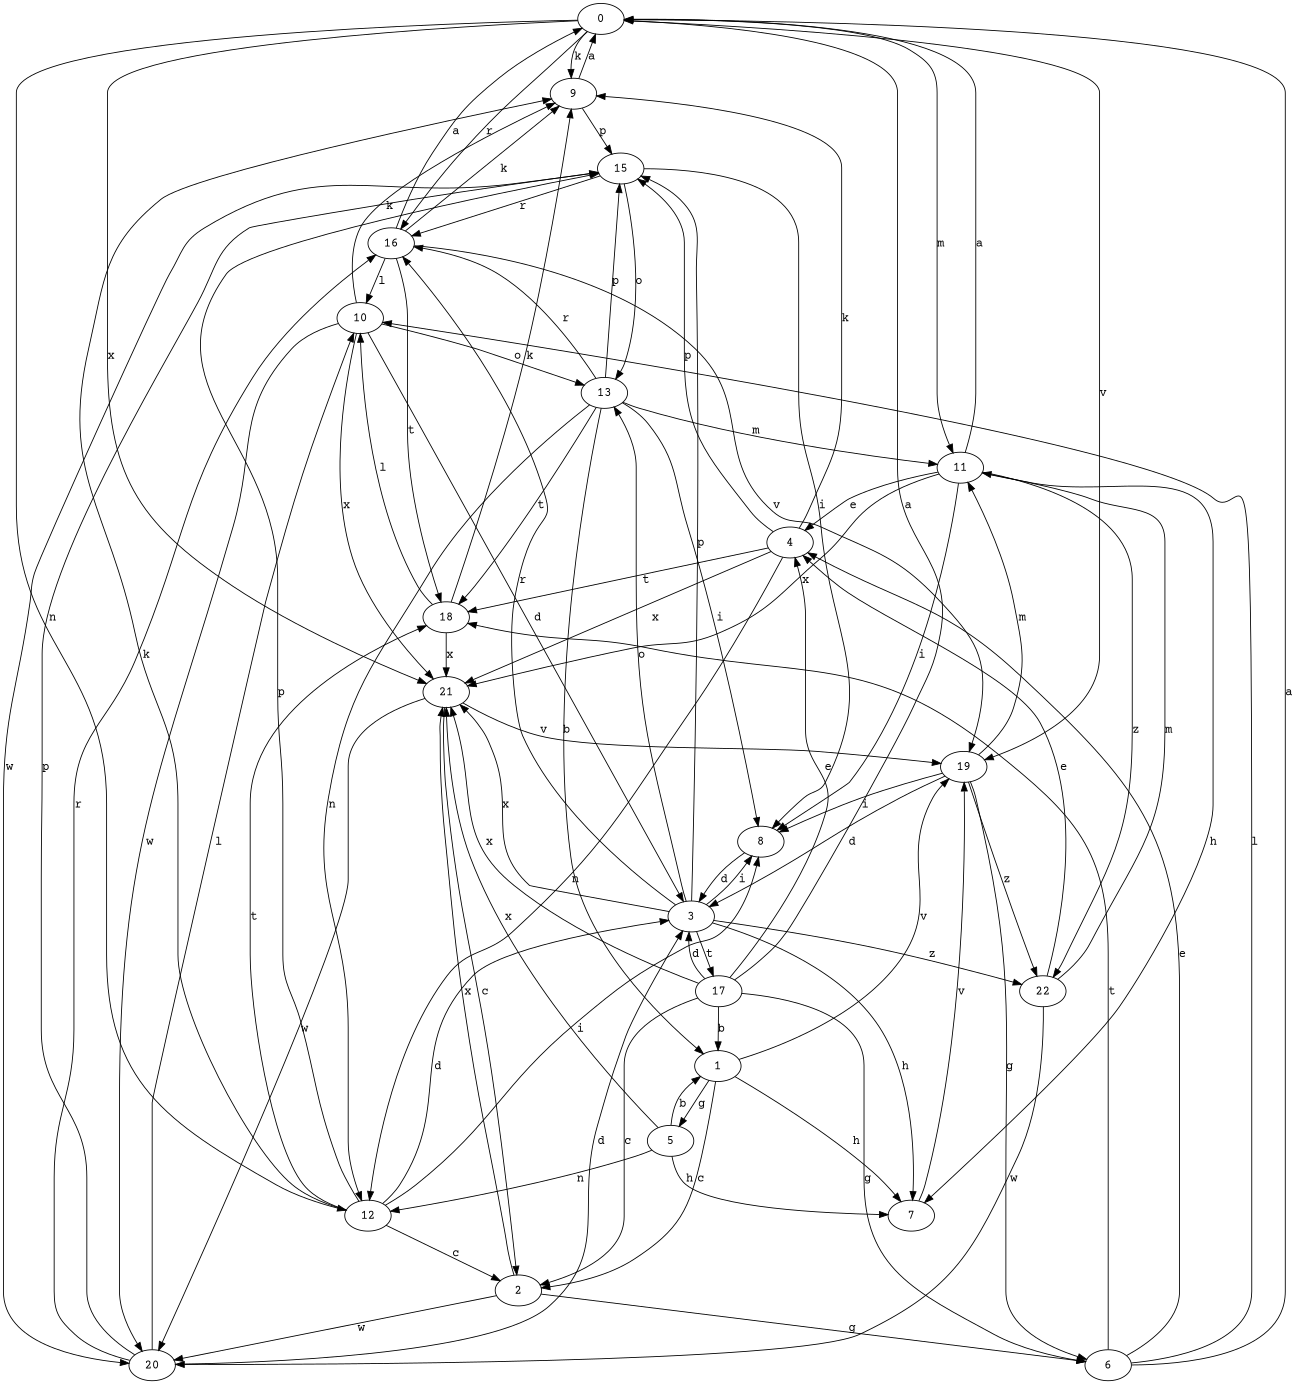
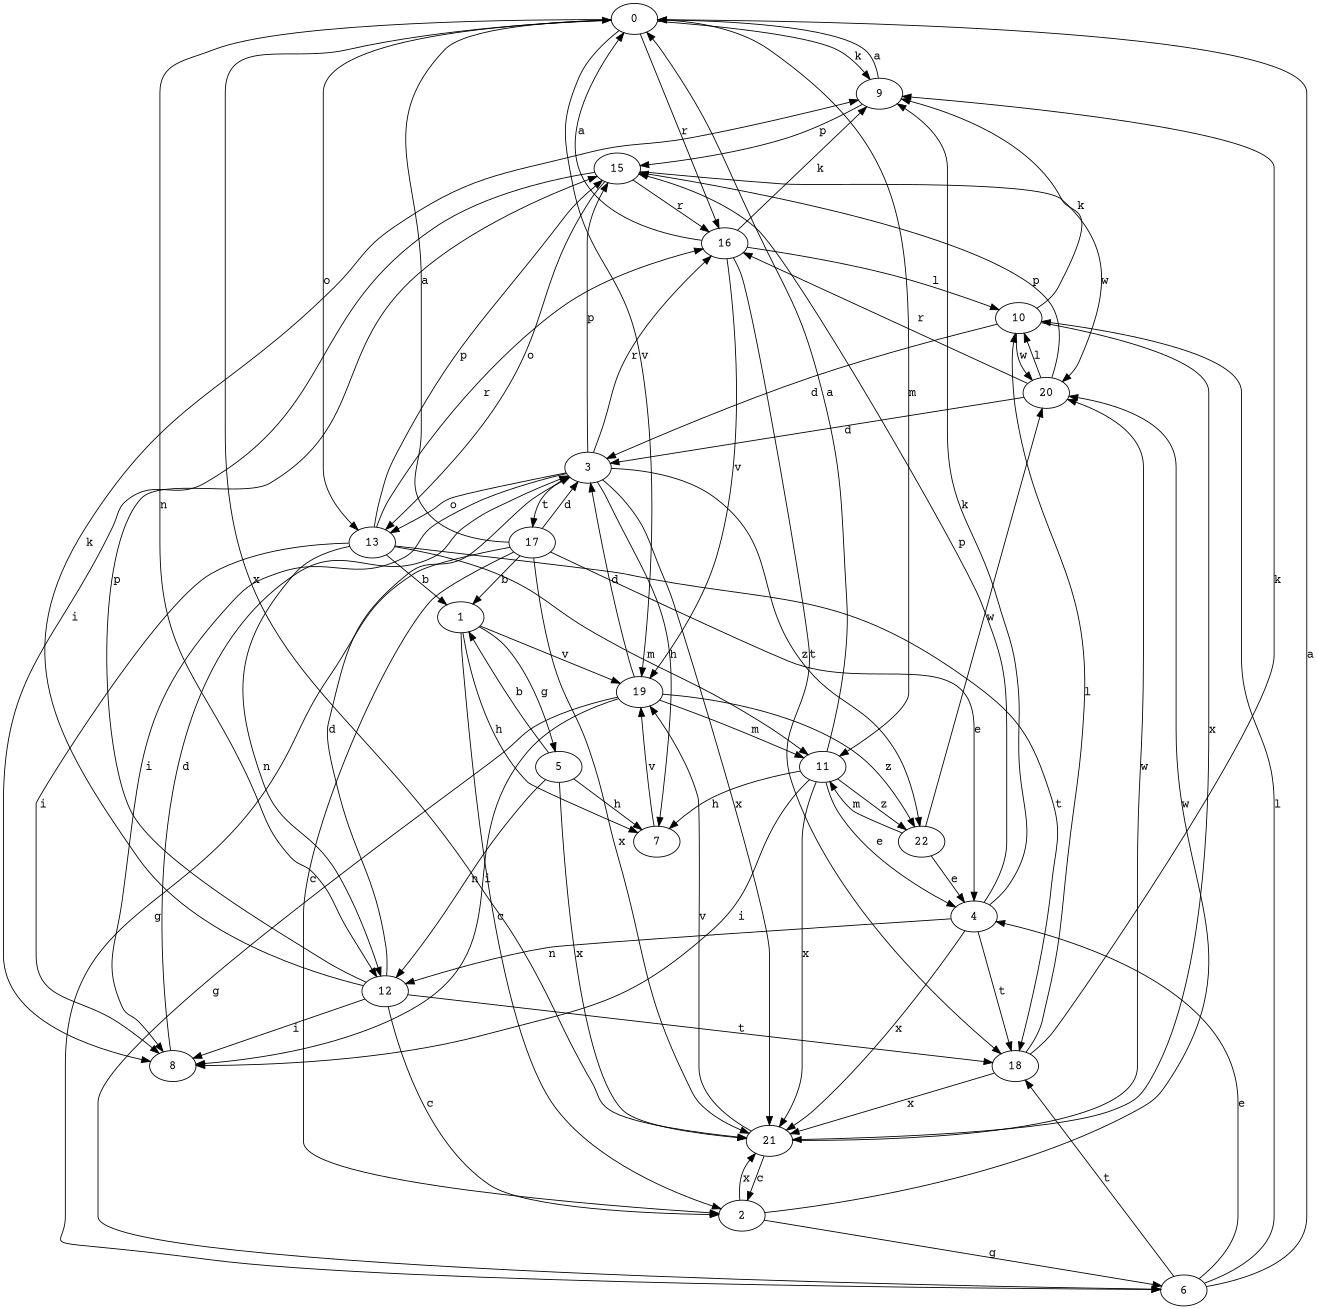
edge "10" -> "13": now "0" -> "13"
